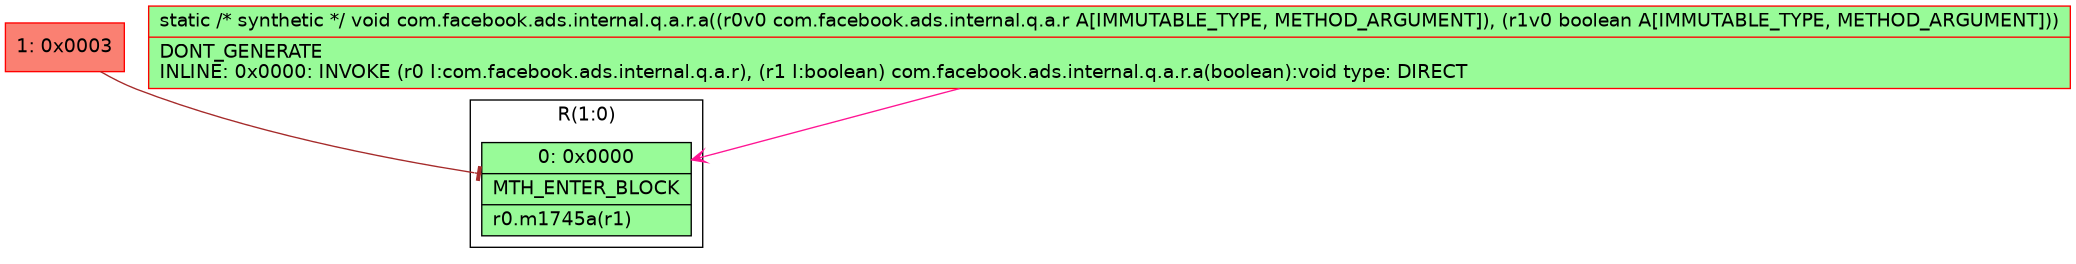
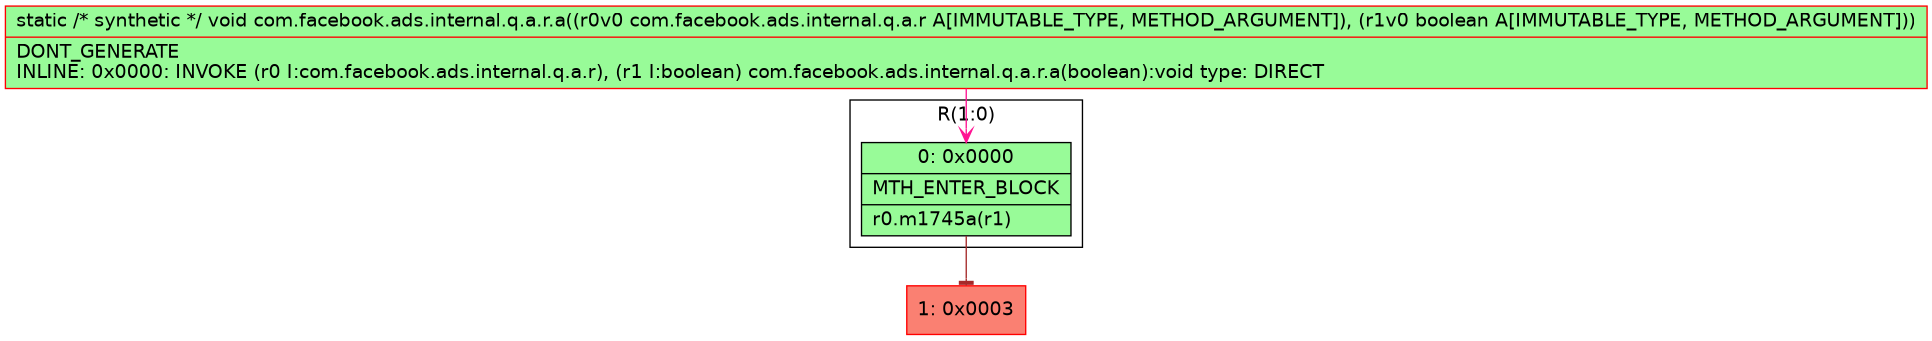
edge "1: 0x0003" -> "0: 0x0000": reversed
